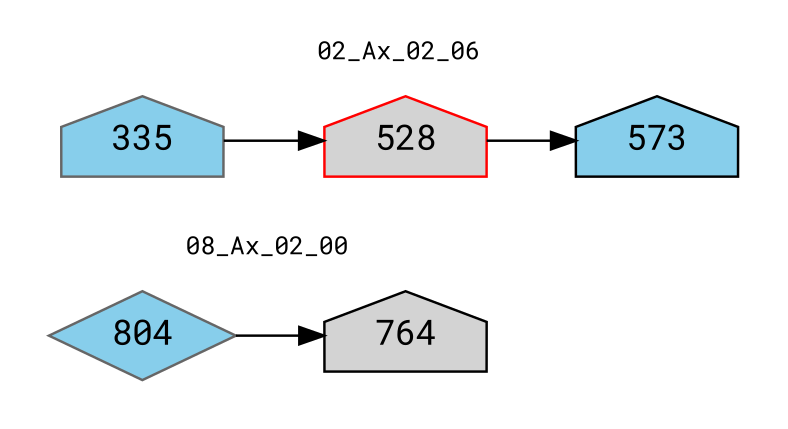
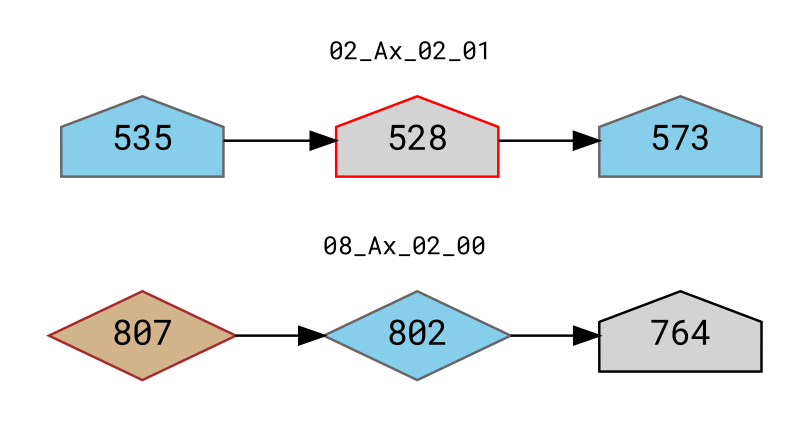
cluster "02_Ax_02_06": label "02_Ax_02_06" -> "02_Ax_02_01"
node "335": label "335" -> "535"
node "573": color black -> gray40
node "804": label "804" -> "802"
node "807": added
